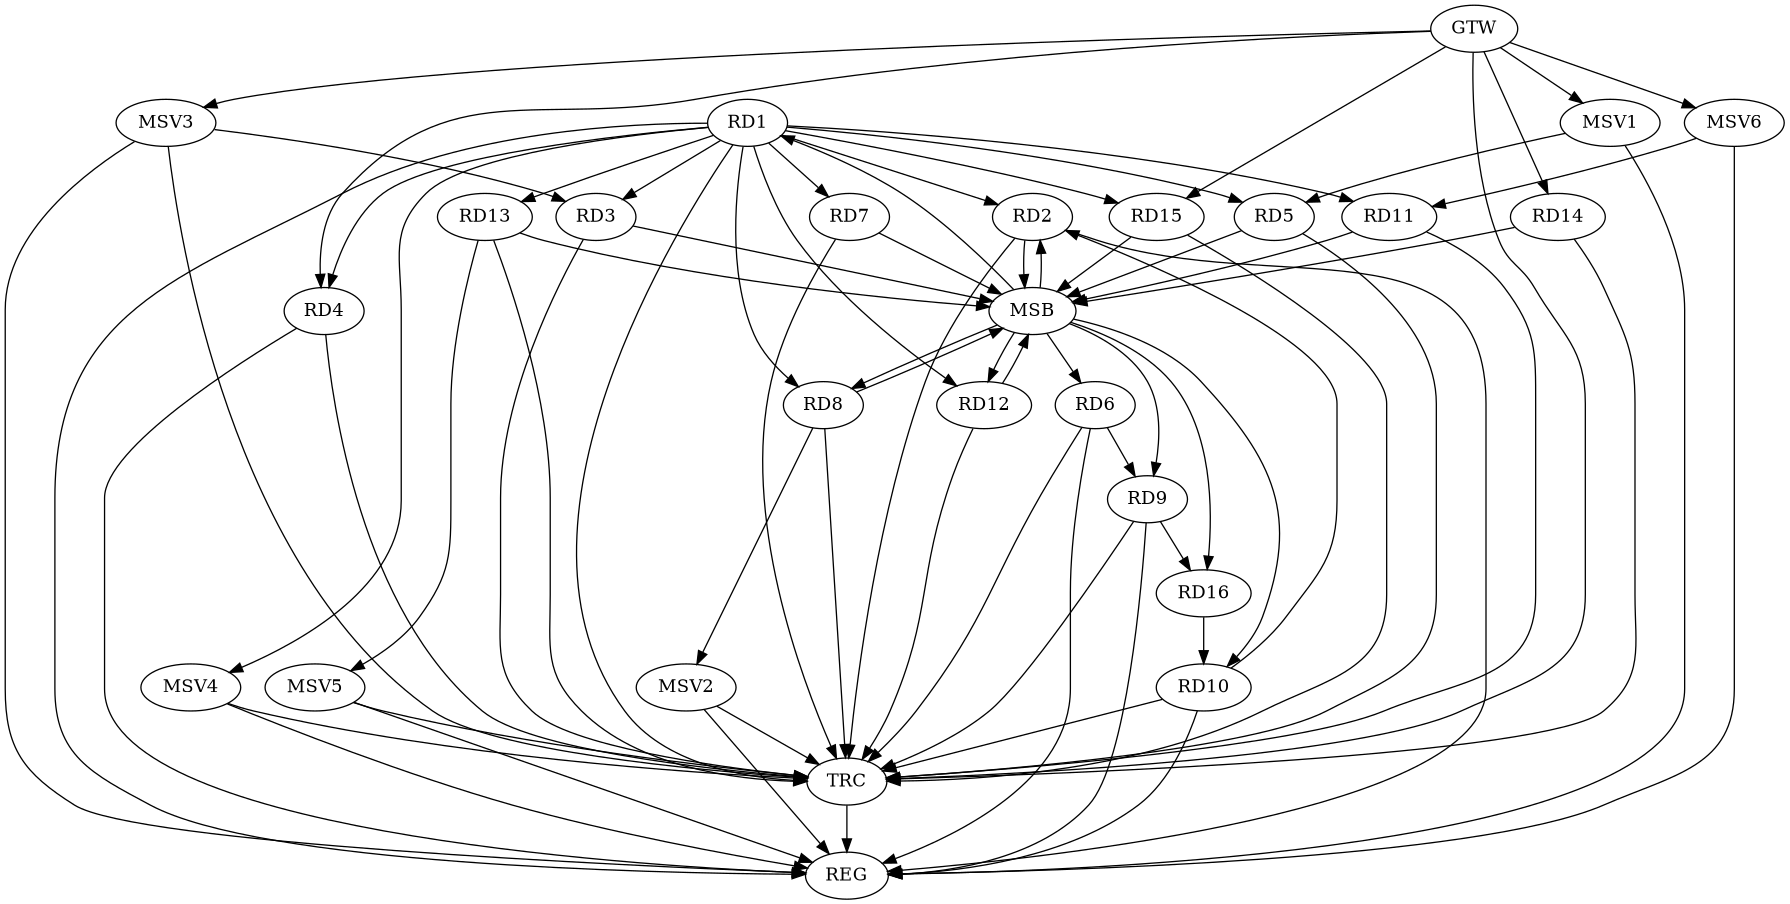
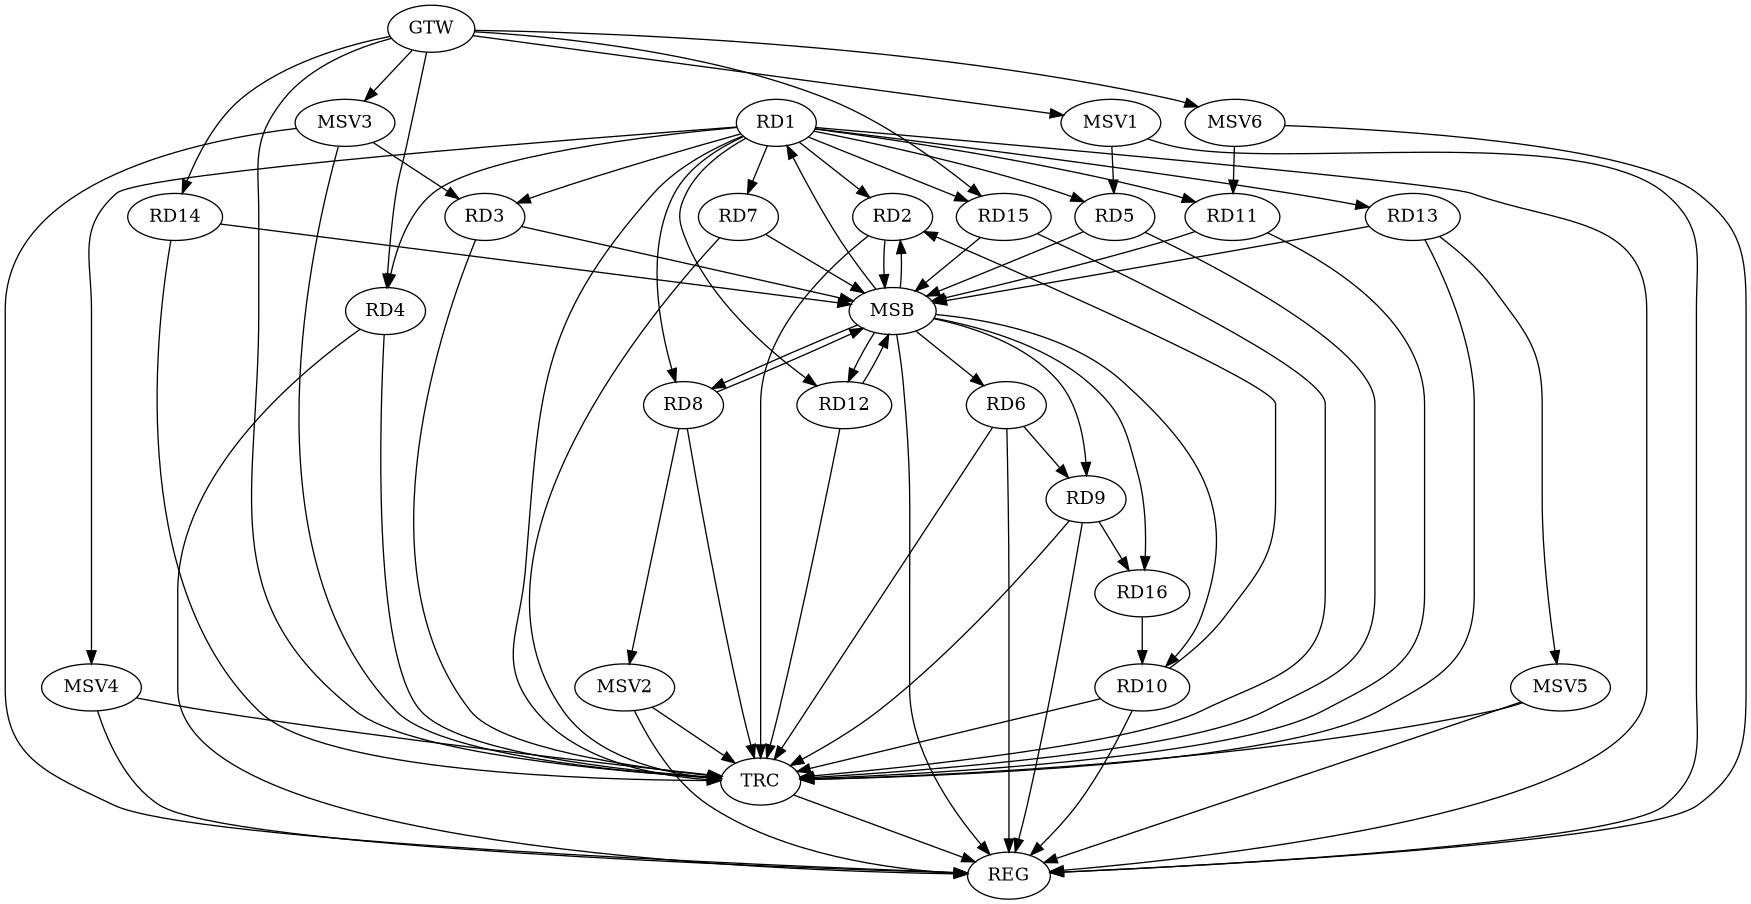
edge "RD2" -> "REG": now "MSB" -> "REG"
